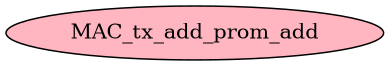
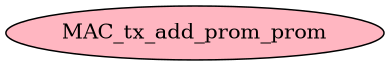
node "MAC_tx_add_prom_add": label "MAC_tx_add_prom_add" -> "MAC_tx_add_prom_prom"
